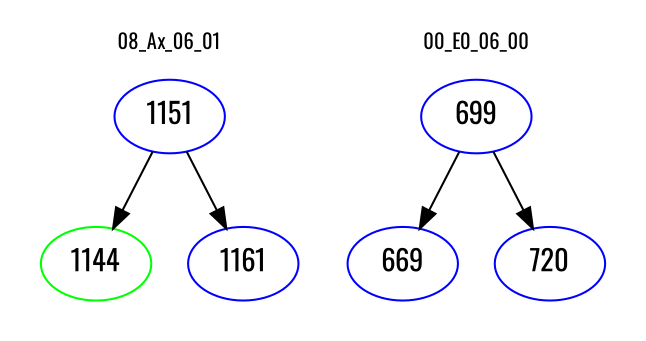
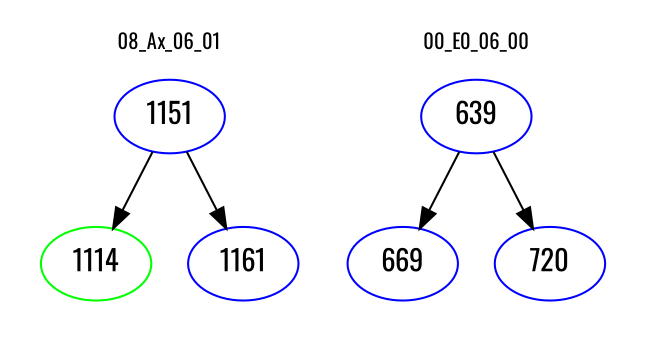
node "699": label "699" -> "639"
node "1144": label "1144" -> "1114"
